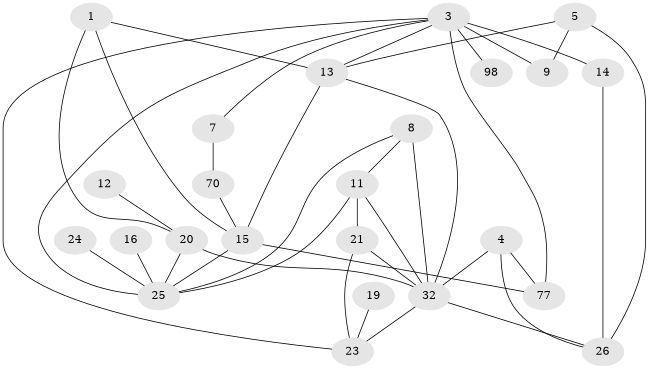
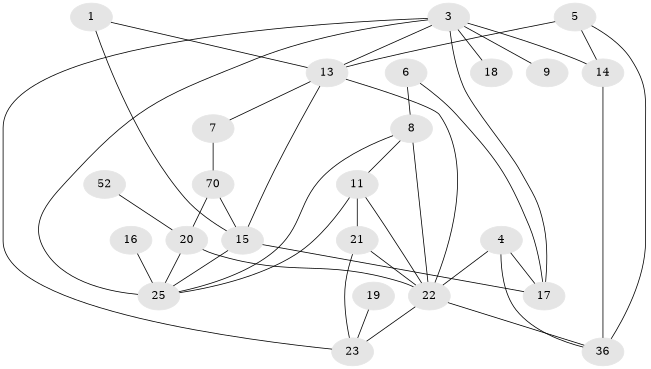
edge "5" -- "9": now "5" -- "14"
edge "3" -- "7": now "13" -- "7"
node "6": added
node "98": label "98" -> "18"
edge "1" -- "20": now "70" -- "20"
node "12": label "12" -> "52"
node "24": removed
node "32": label "32" -> "22"
node "77": label "77" -> "17"
node "26": label "26" -> "36"
